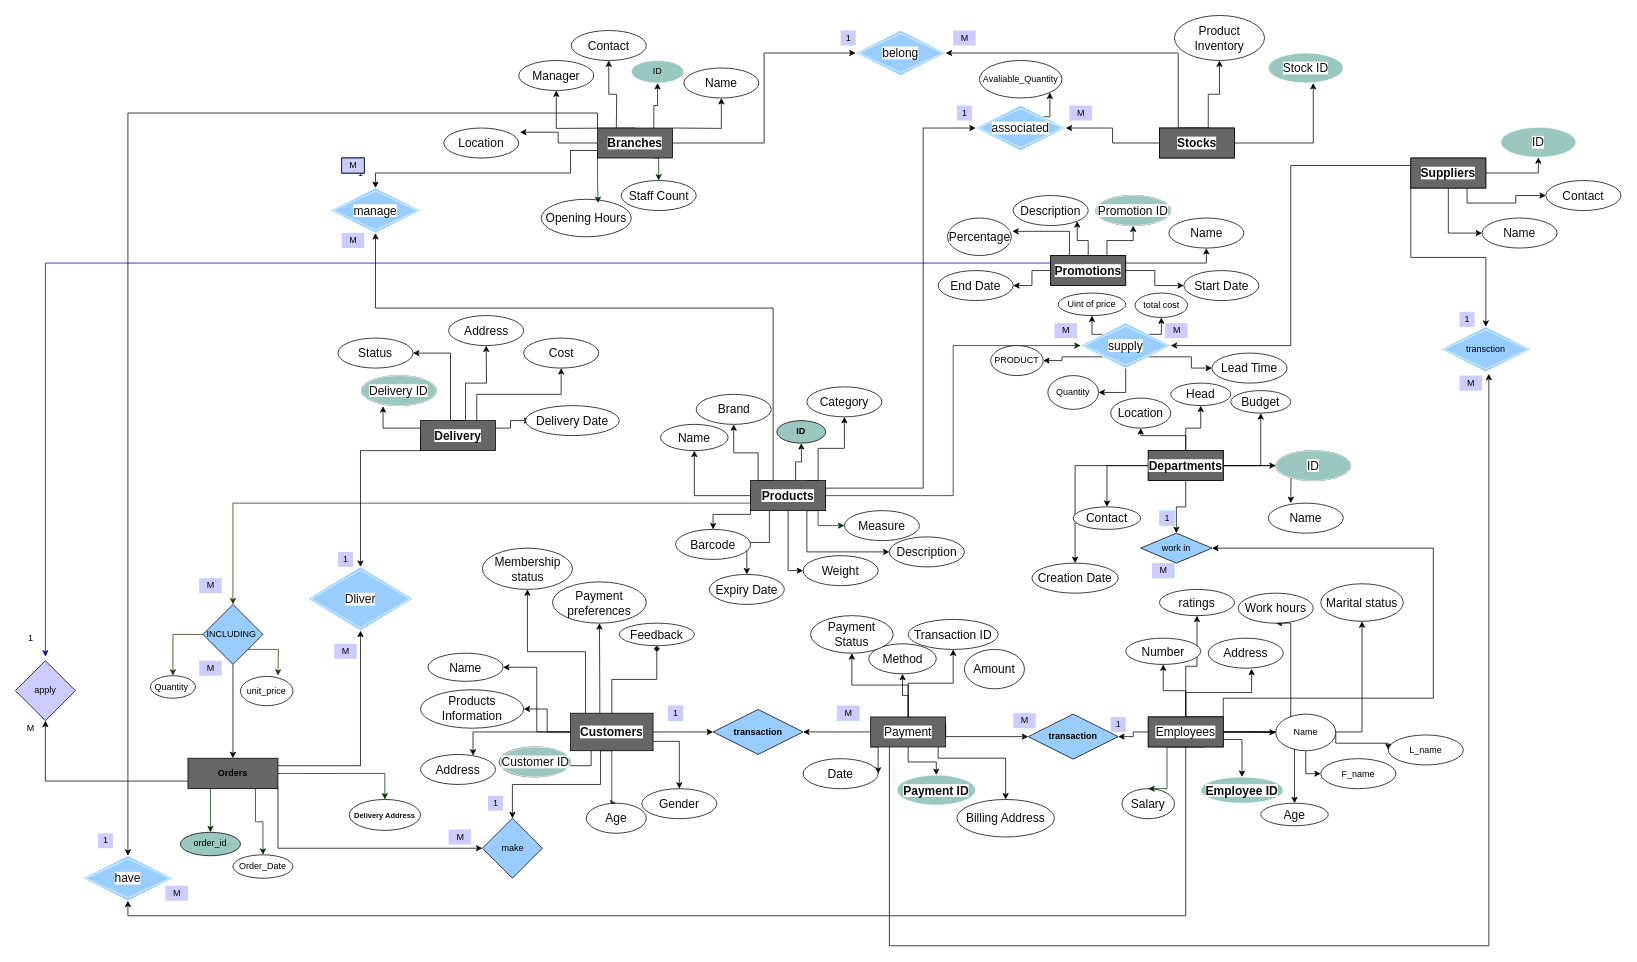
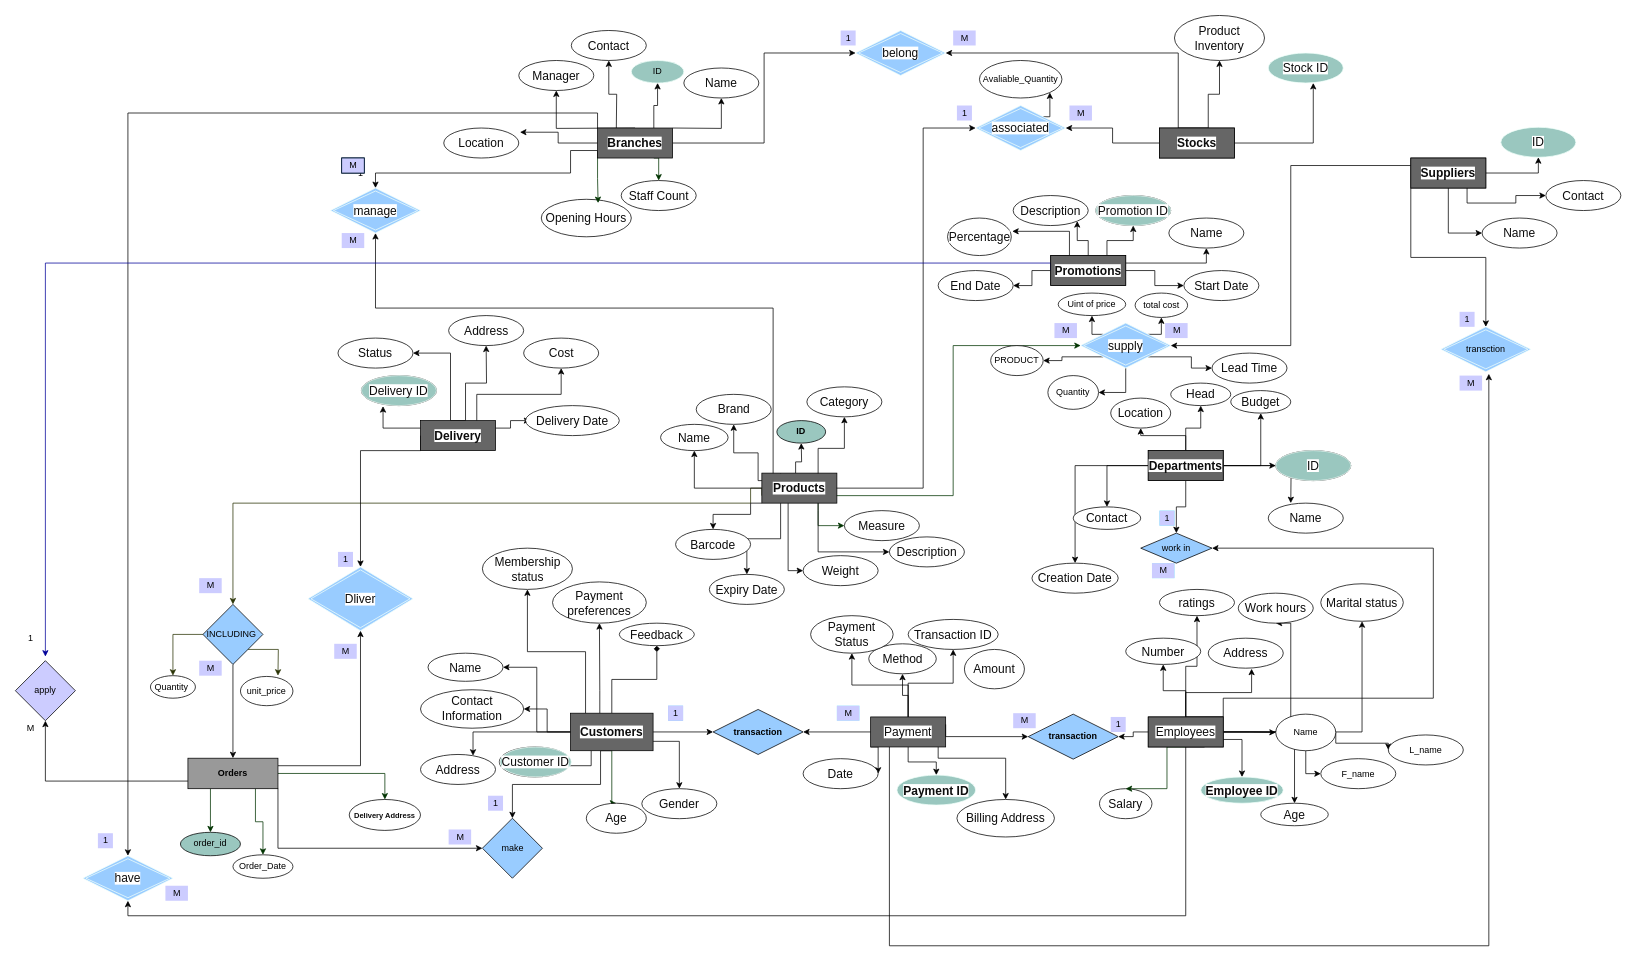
node "Products": moved (788, 495) -> (799, 488)
node "Products Information": label "Products Information" -> "Contact Information"
node "Orders": fillcolor #666666 -> #999999
node "Salary": moved (1148, 803) -> (1125, 803)
